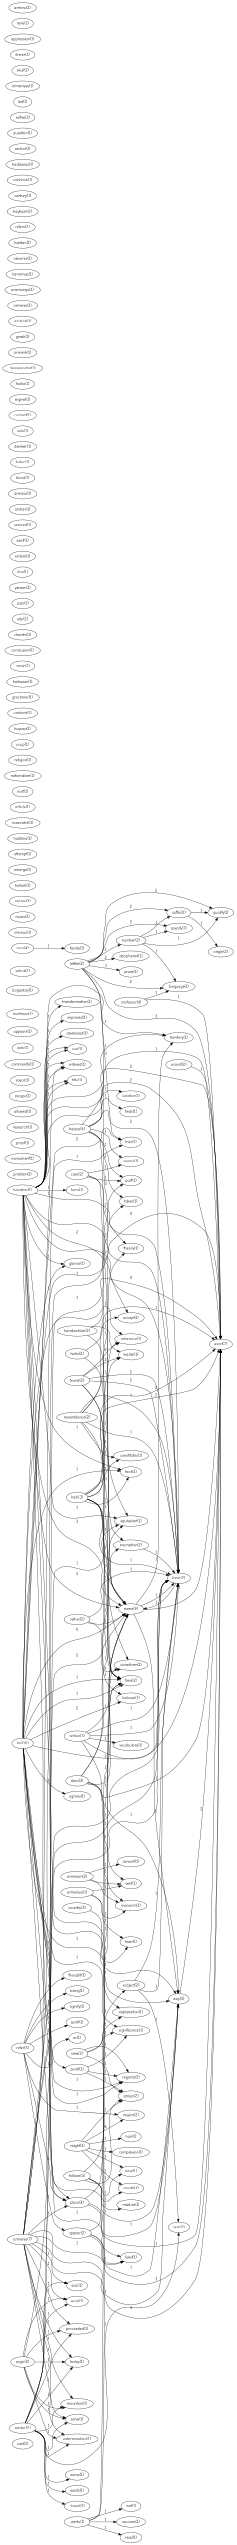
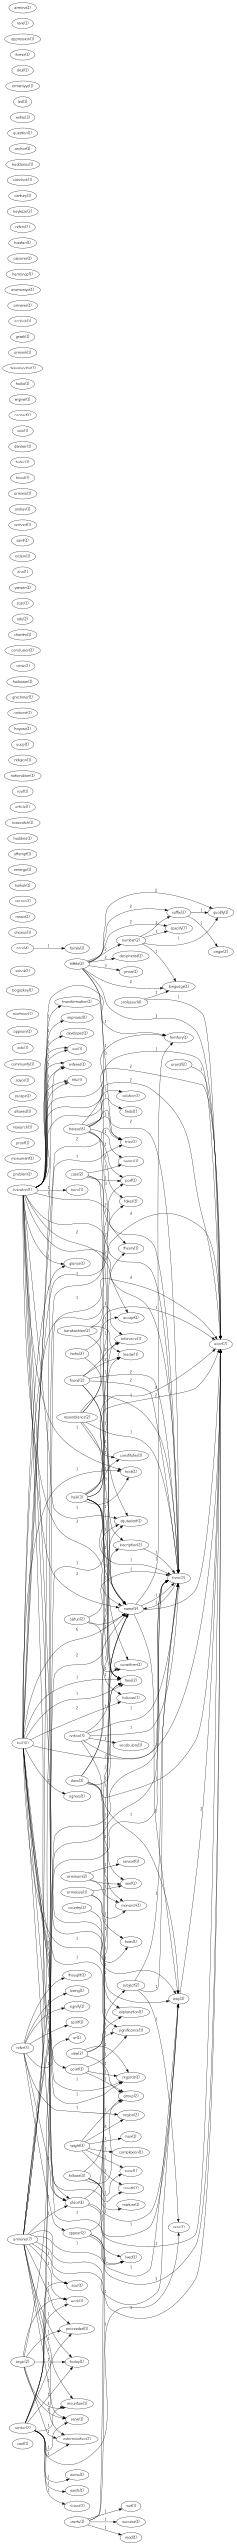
edge "haiasa(6)" -> "tries(1)": added, label "1"
